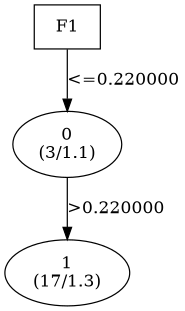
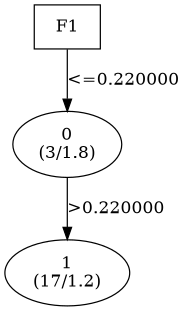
node "0 (3/1.1)": label "0 (3/1.1)" -> "0 (3/1.8)"
node "1 (17/1.3)": label "1 (17/1.3)" -> "1 (17/1.2)"
